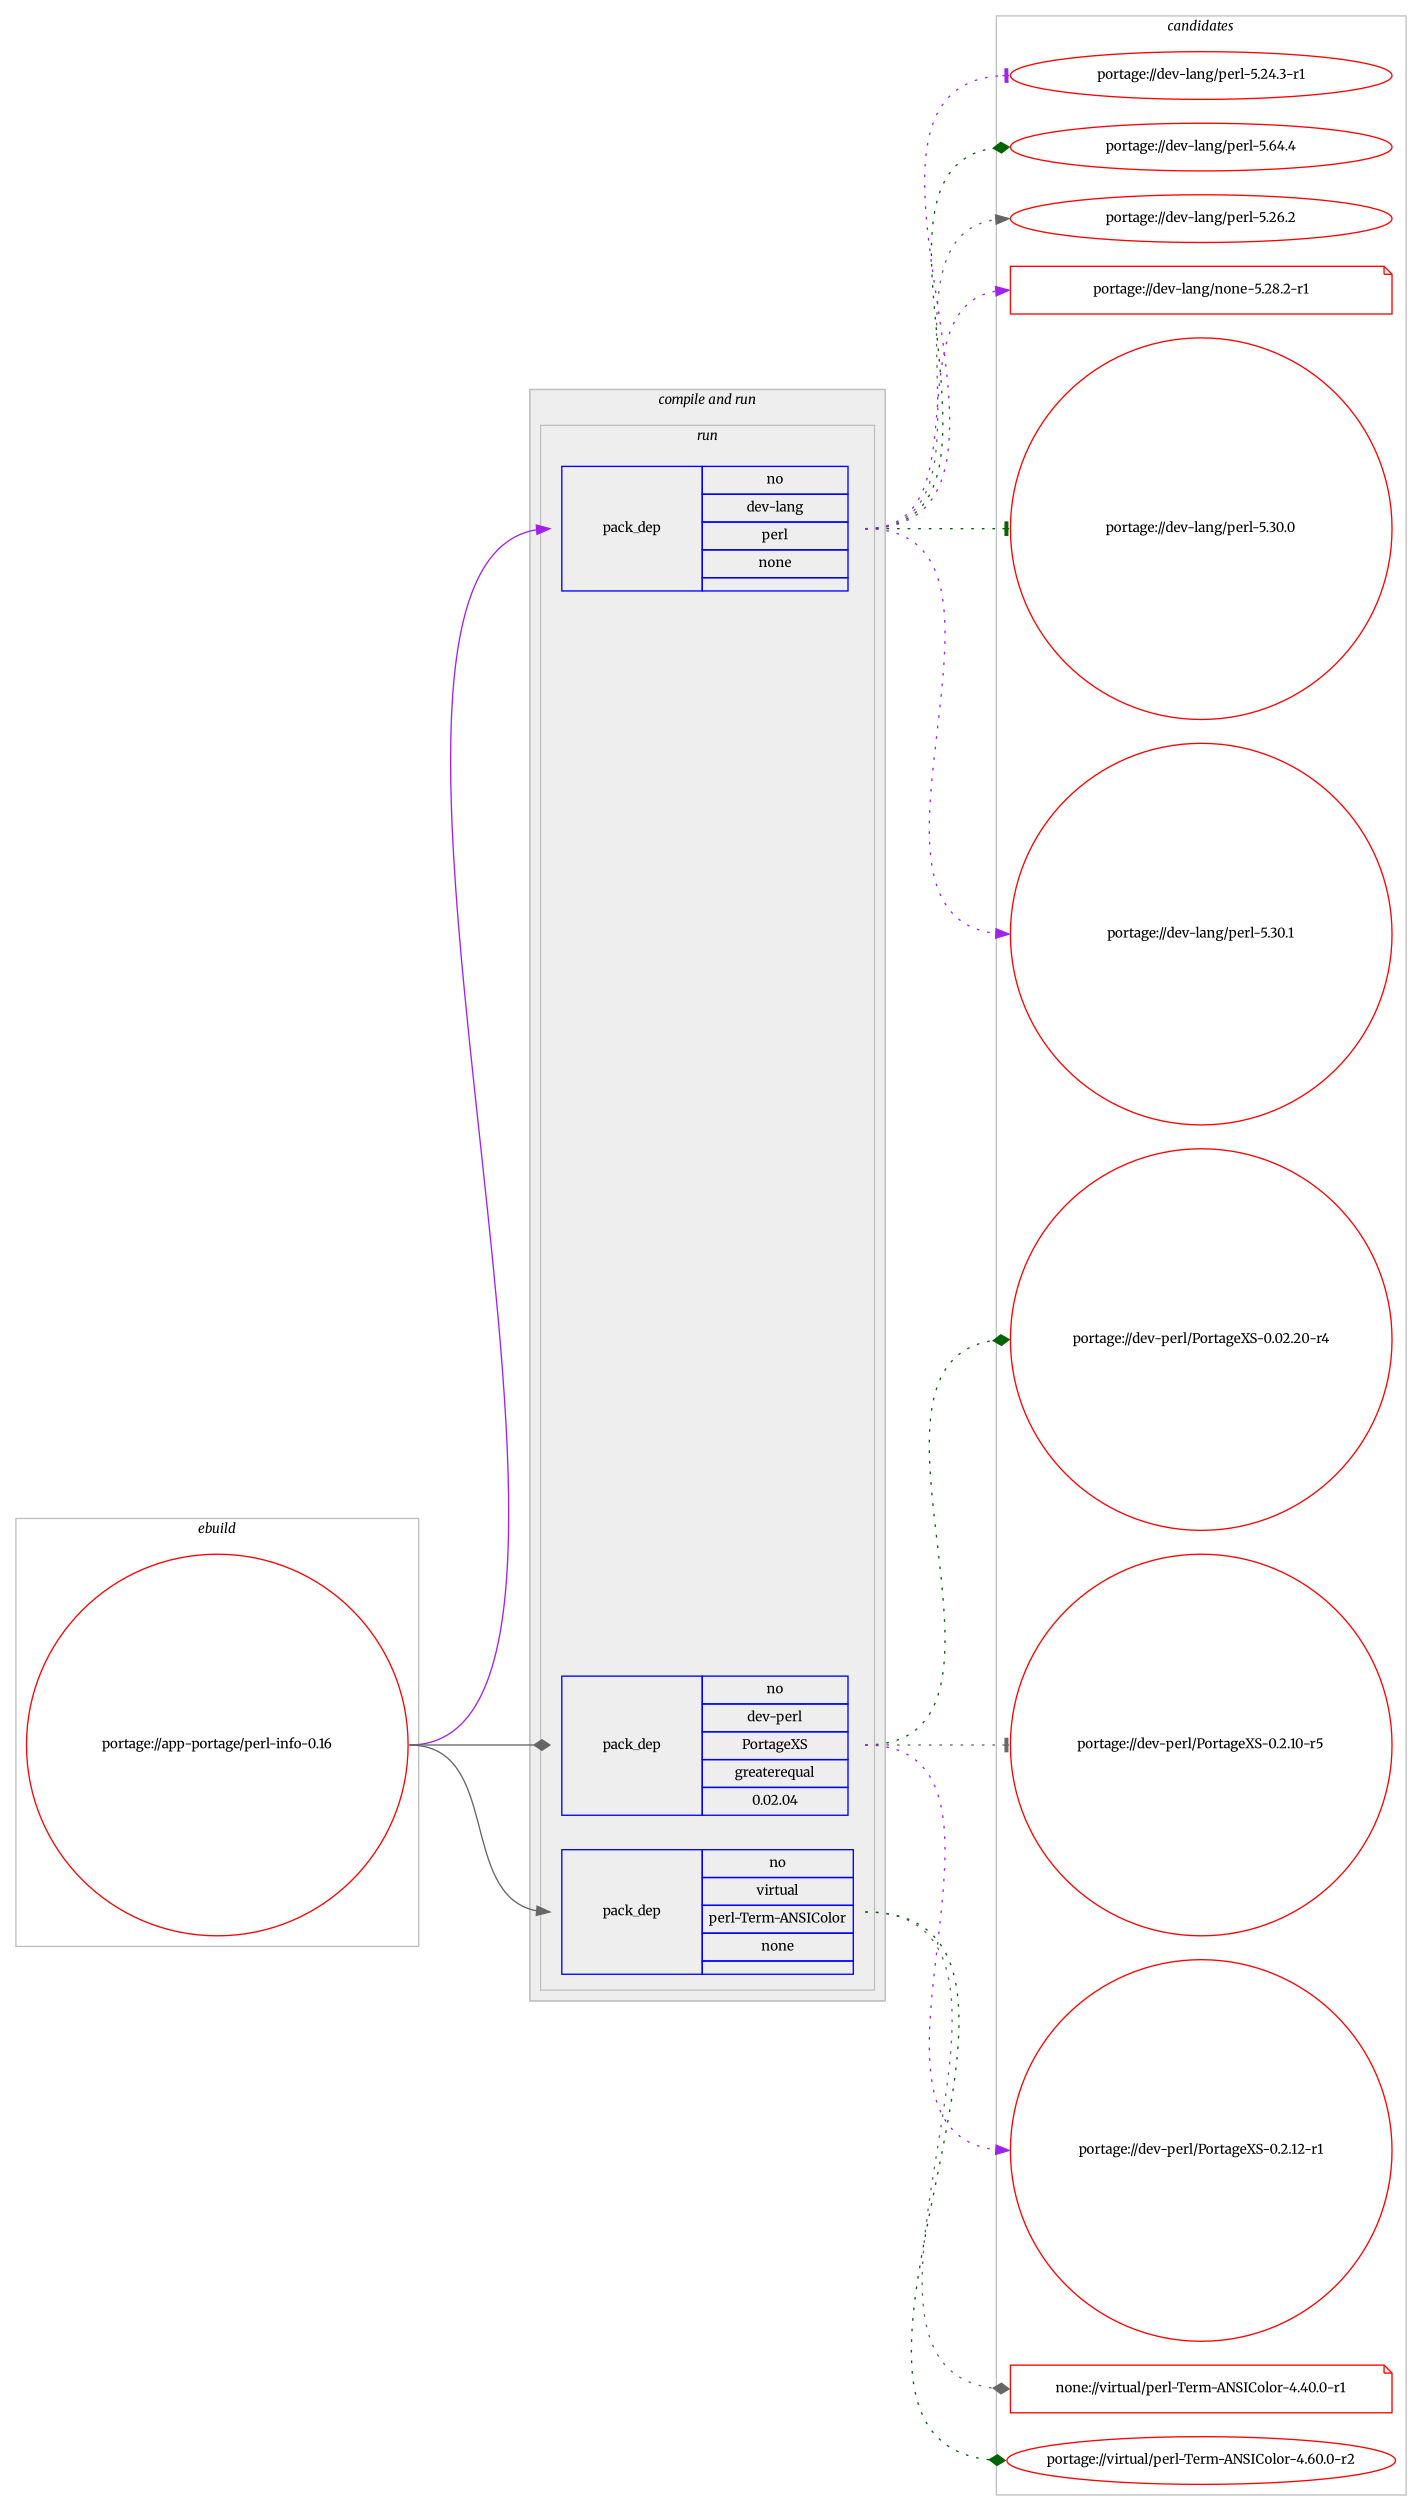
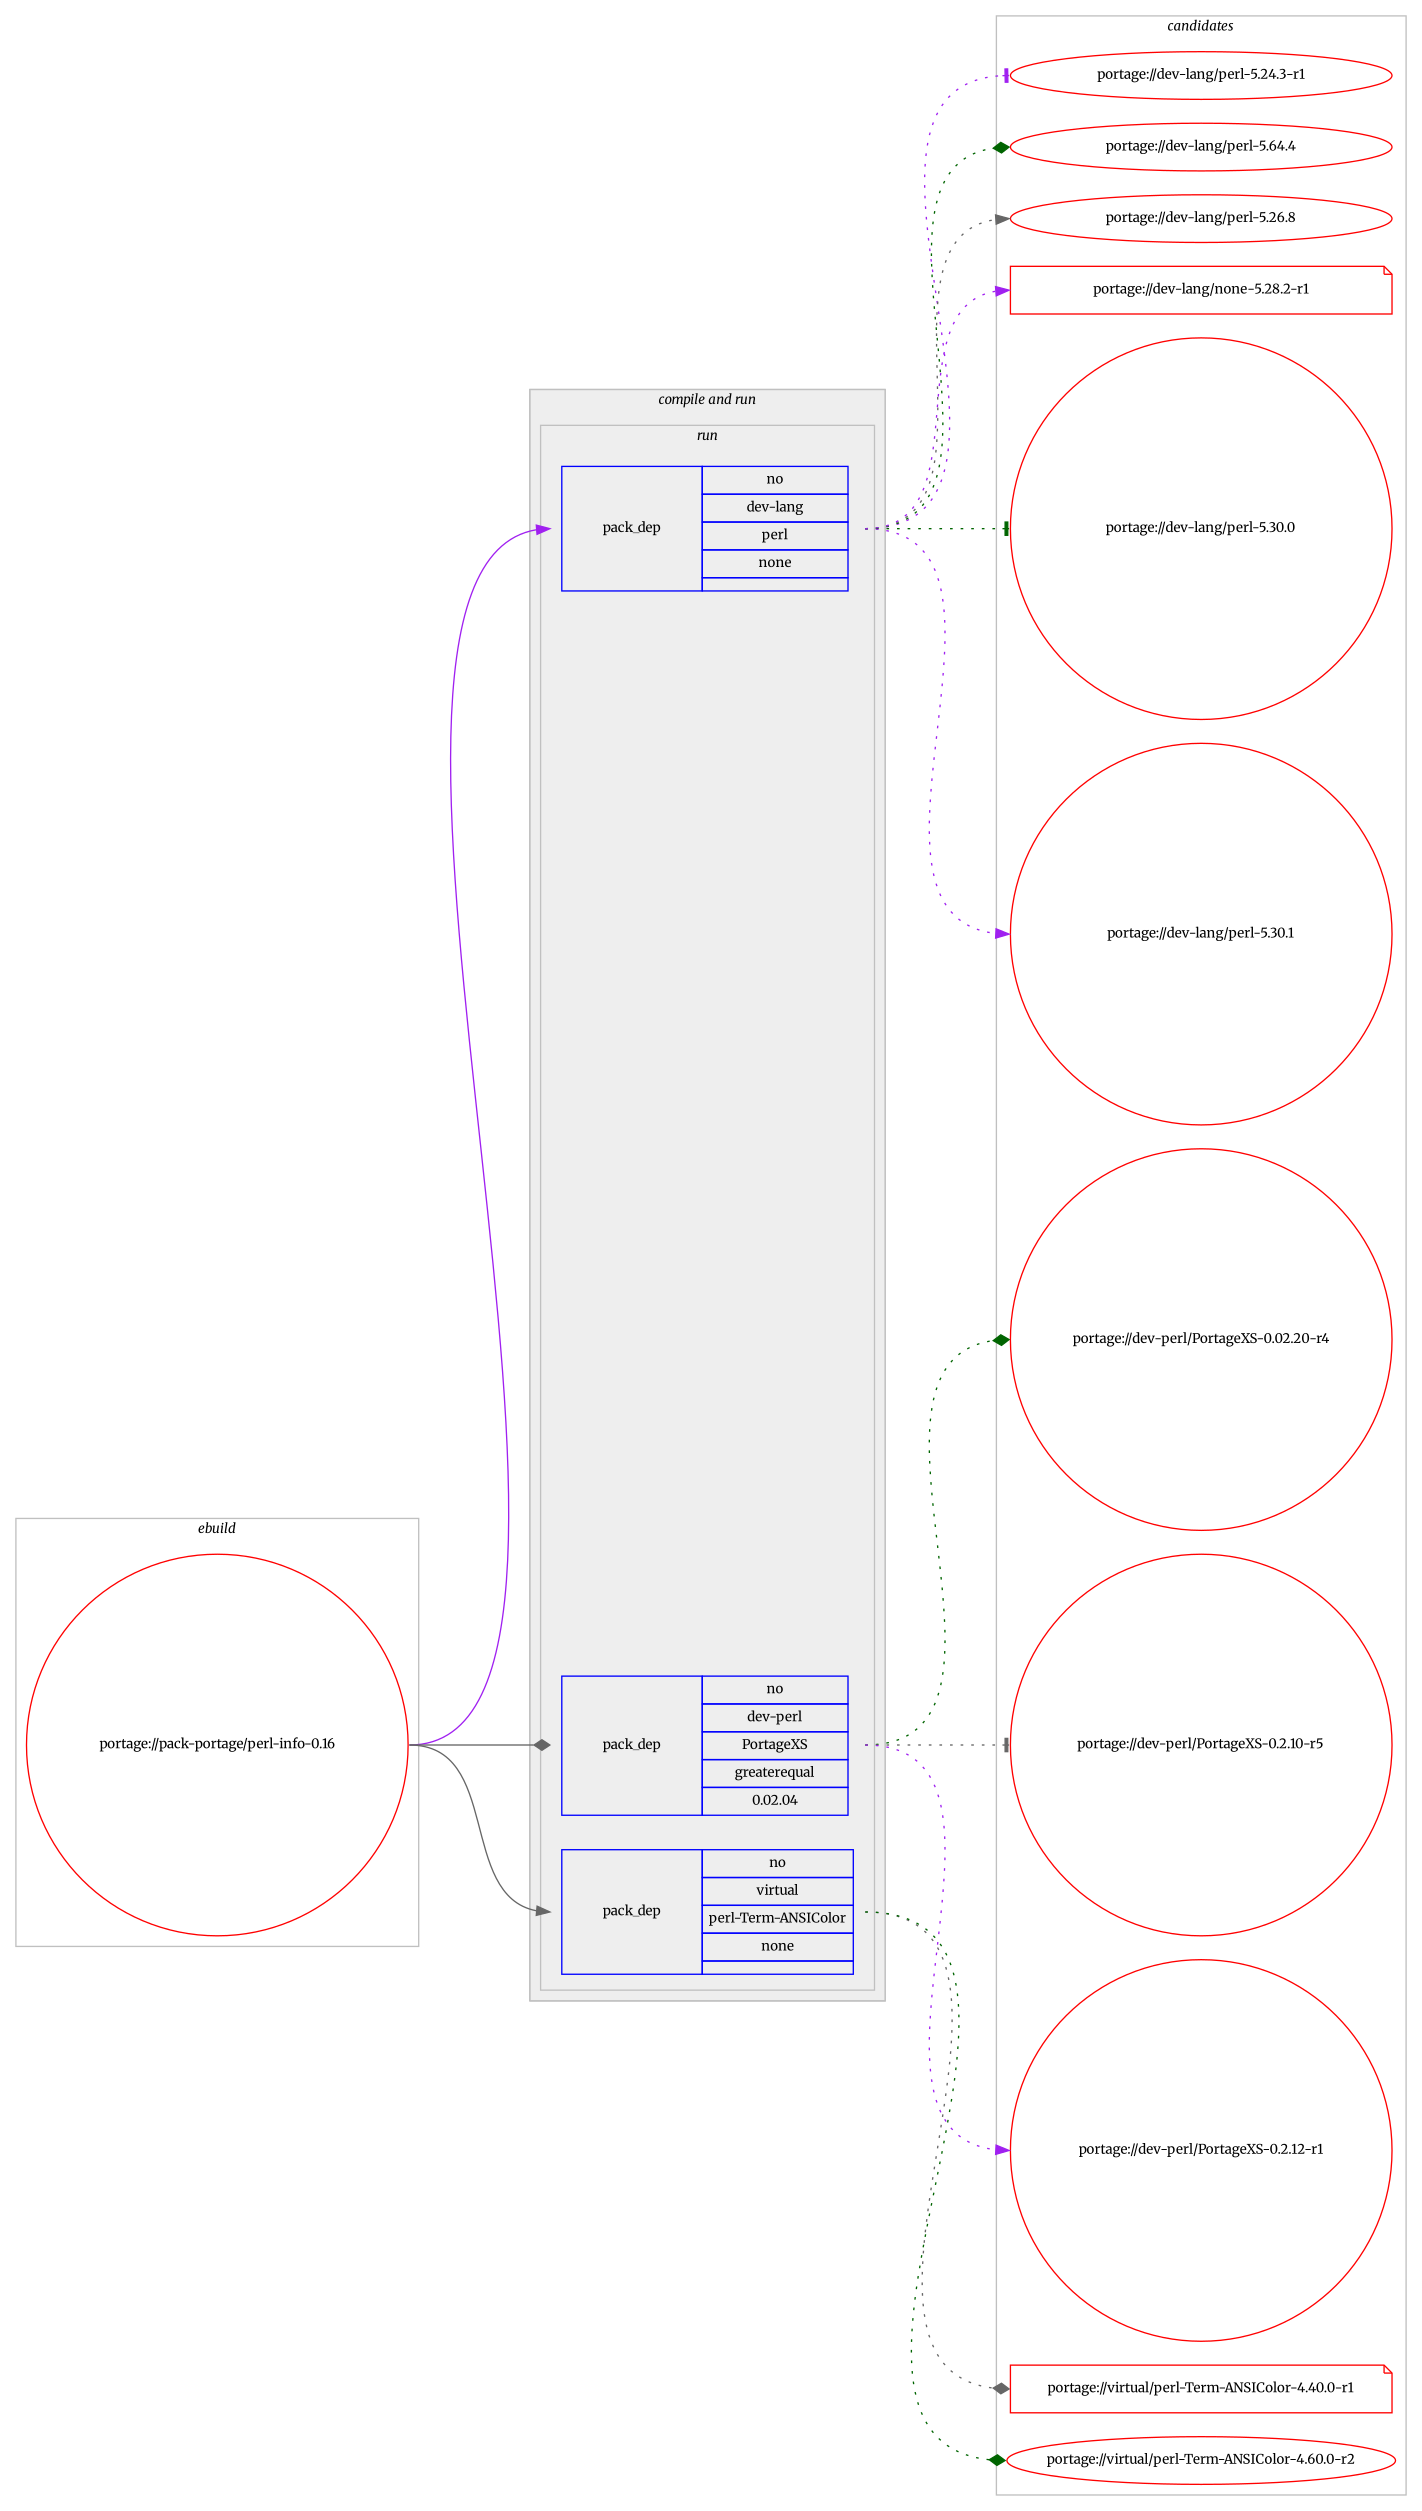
node "portage://dev-lang/perl-5.26.2": label "portage://dev-lang/perl-5.26.2" -> "portage://dev-lang/perl-5.26.8"
node "portage://app-portage/perl-info-0.16": label "portage://app-portage/perl-info-0.16" -> "portage://pack-portage/perl-info-0.16"
node "none://virtual/perl-Term-ANSIColor-4.40.0-r1": label "none://virtual/perl-Term-ANSIColor-4.40.0-r1" -> "portage://virtual/perl-Term-ANSIColor-4.40.0-r1"
